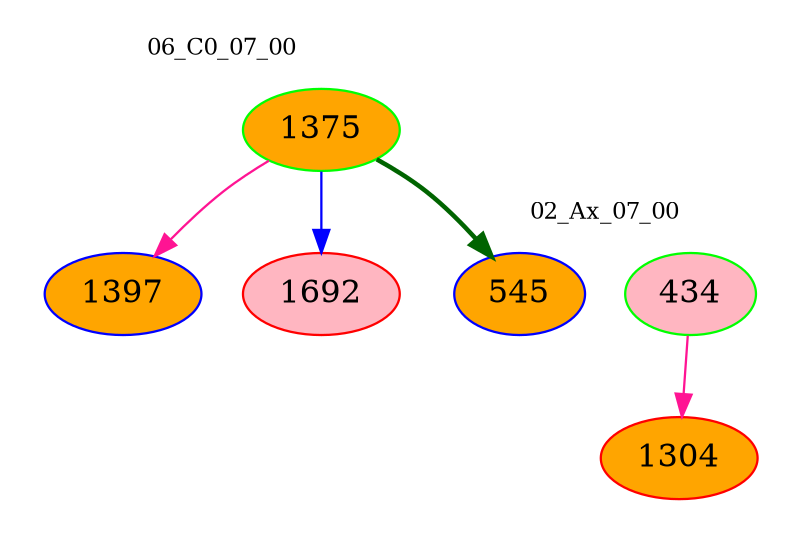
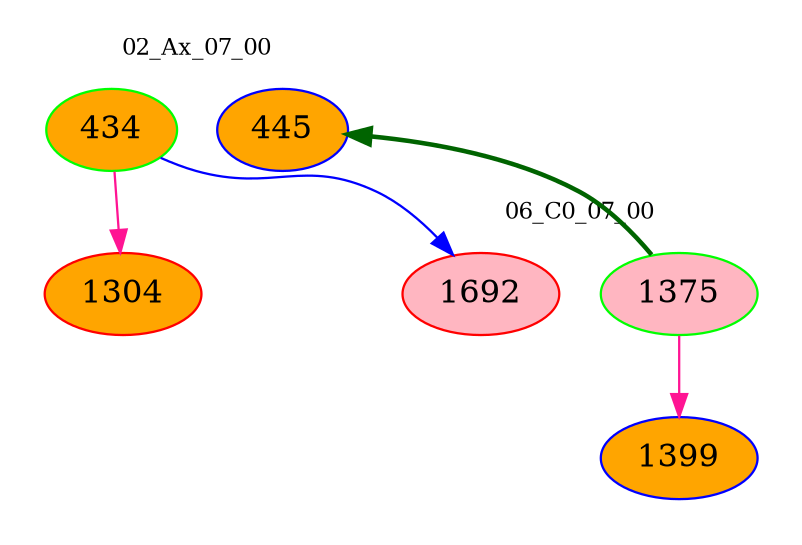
node "1375": fillcolor orange -> lightpink
edge "1375" -> "1692": now "434" -> "1692"
node "1397": label "1397" -> "1399"
node "545": label "545" -> "445"
node "434": fillcolor lightpink -> orange
